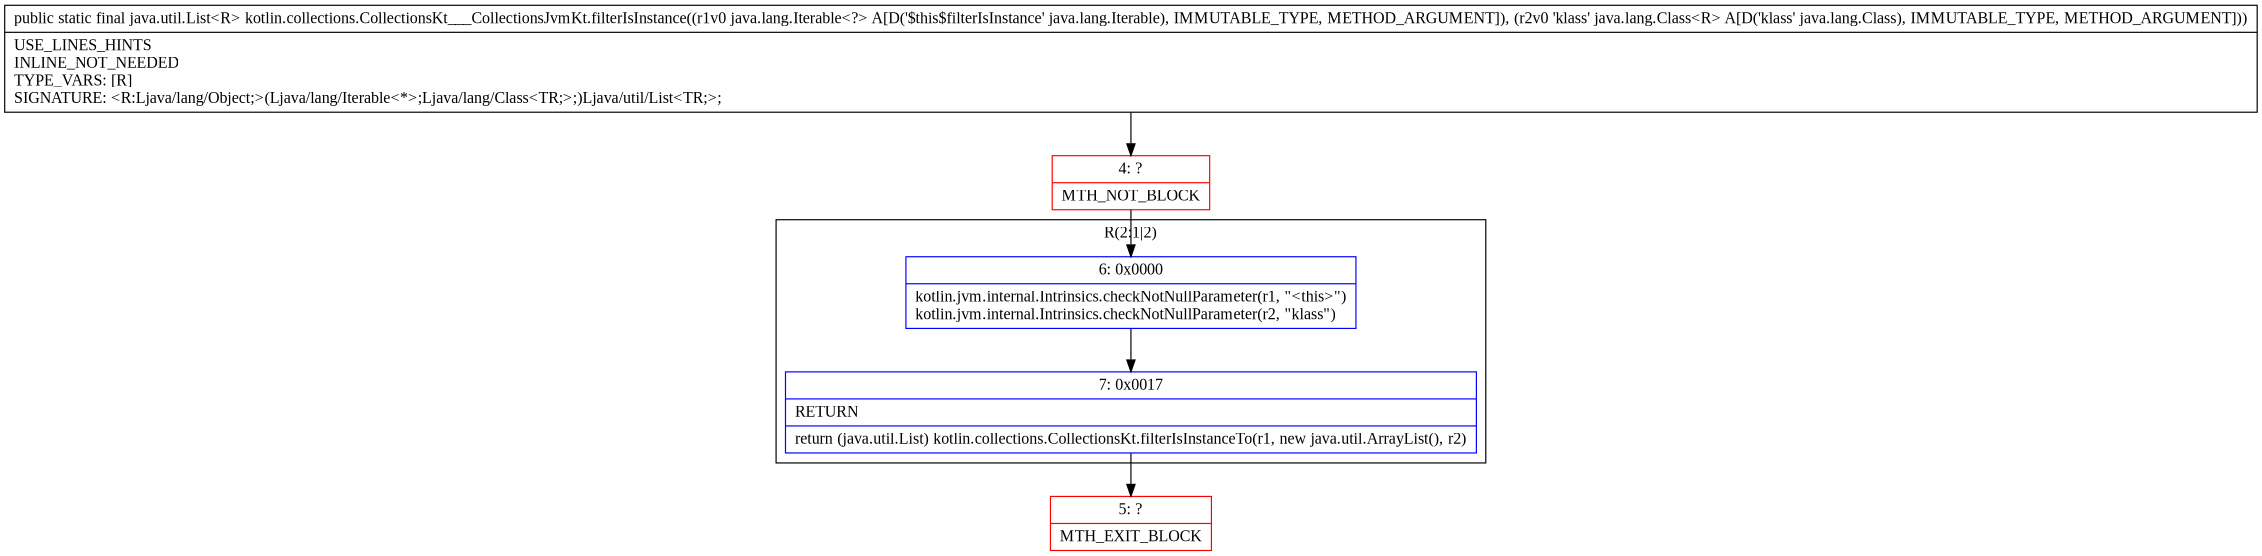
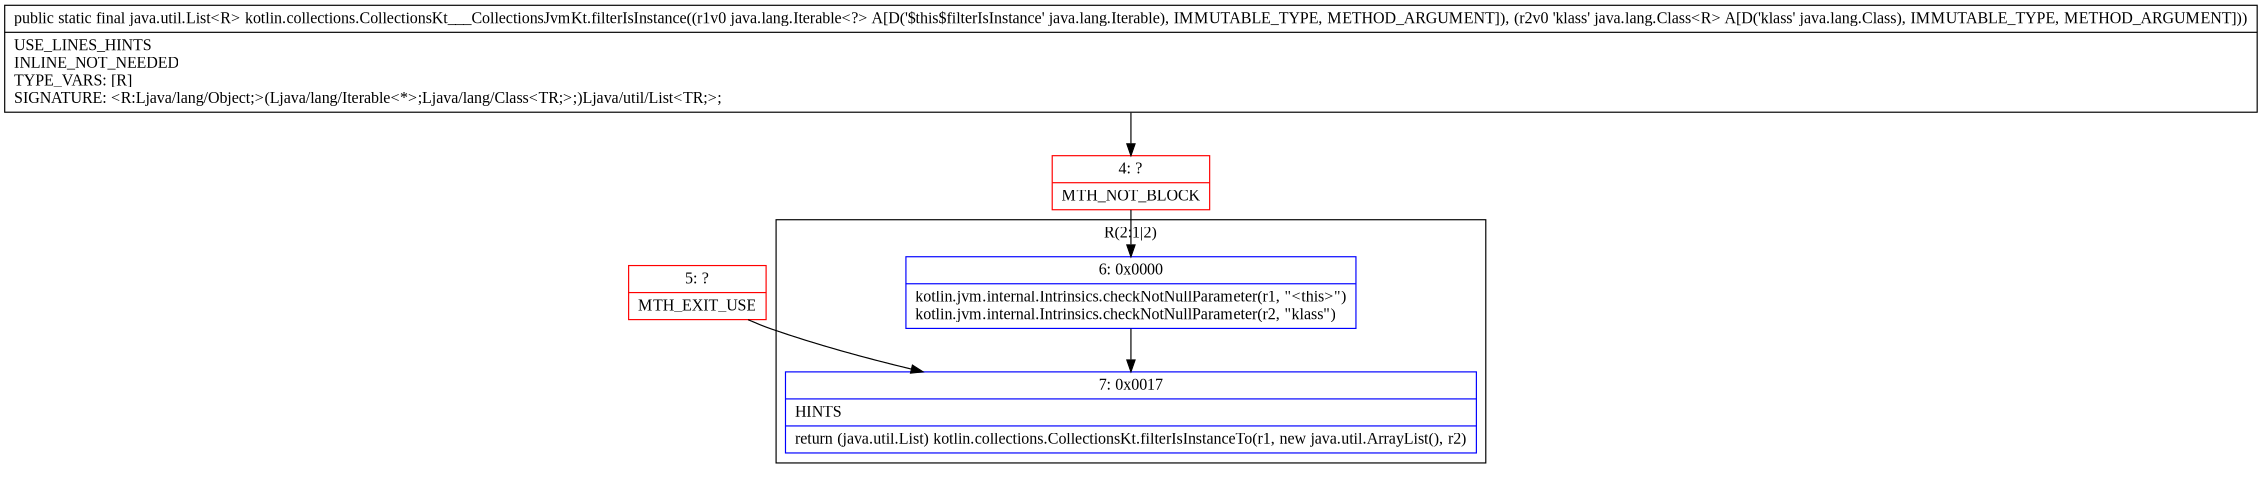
node "7: 0x0017": text "RETURN" -> "HINTS"
edge "7: 0x0017" -> "5: ?": reversed
node "5: ?": text "MTH_EXIT_BLOCK" -> "MTH_EXIT_USE"
